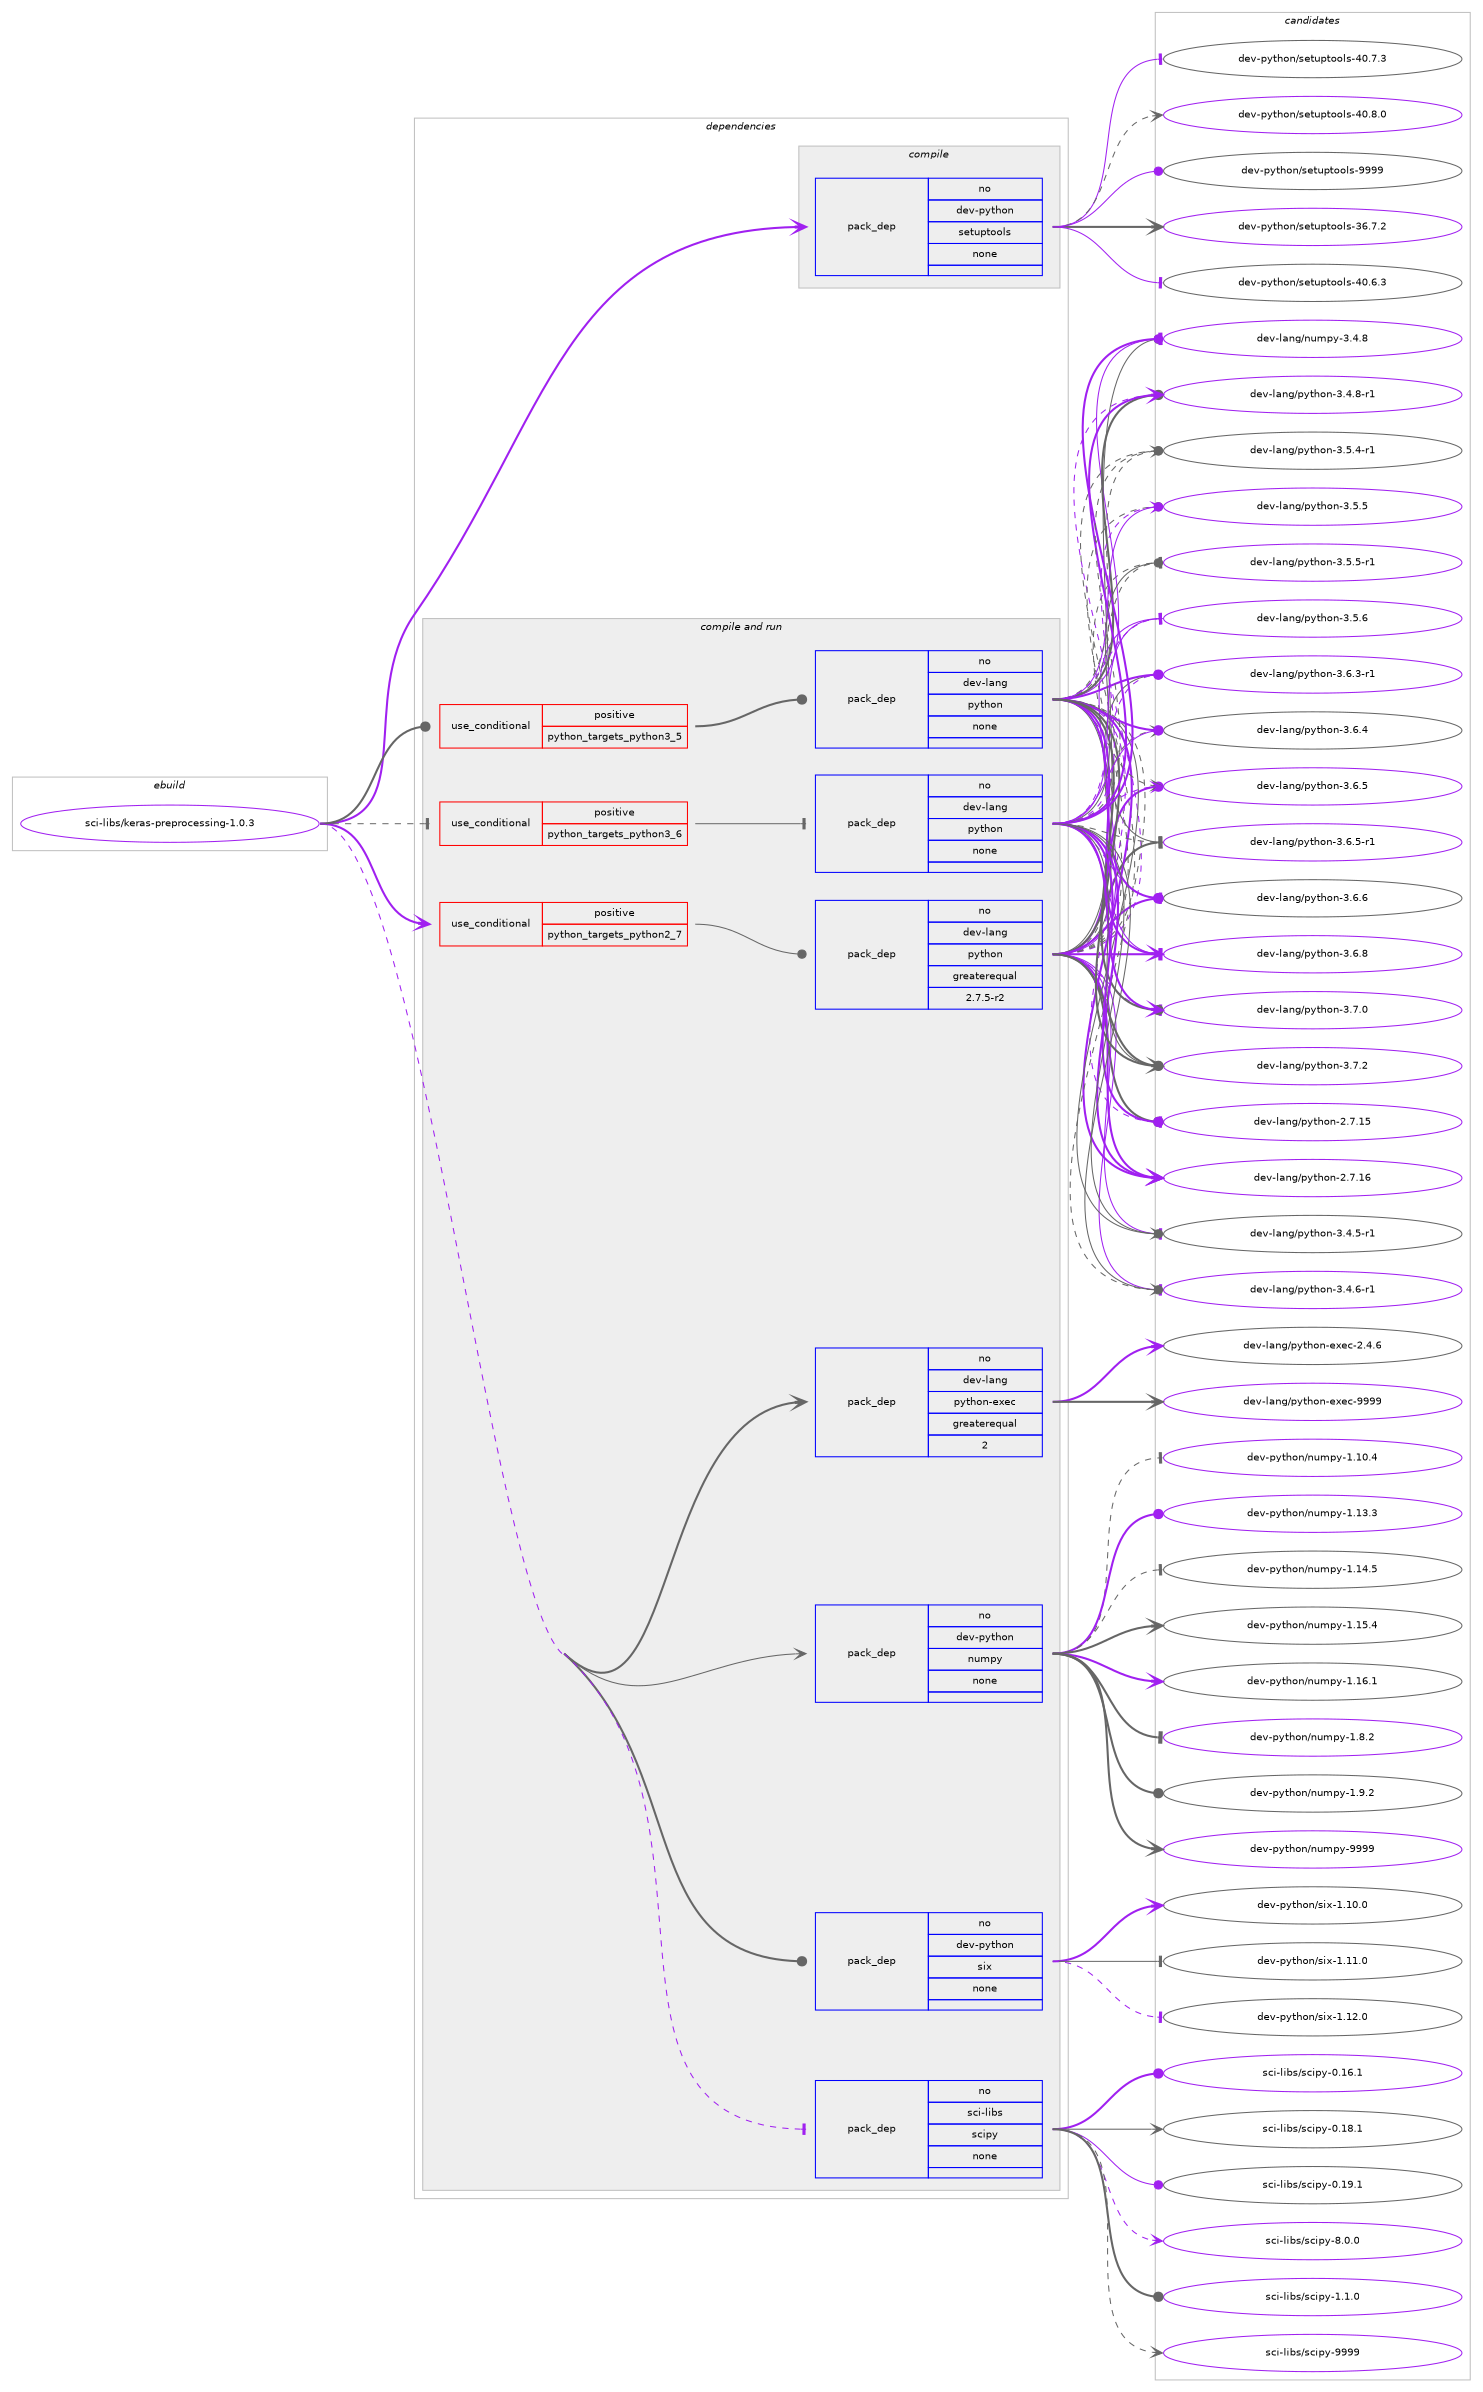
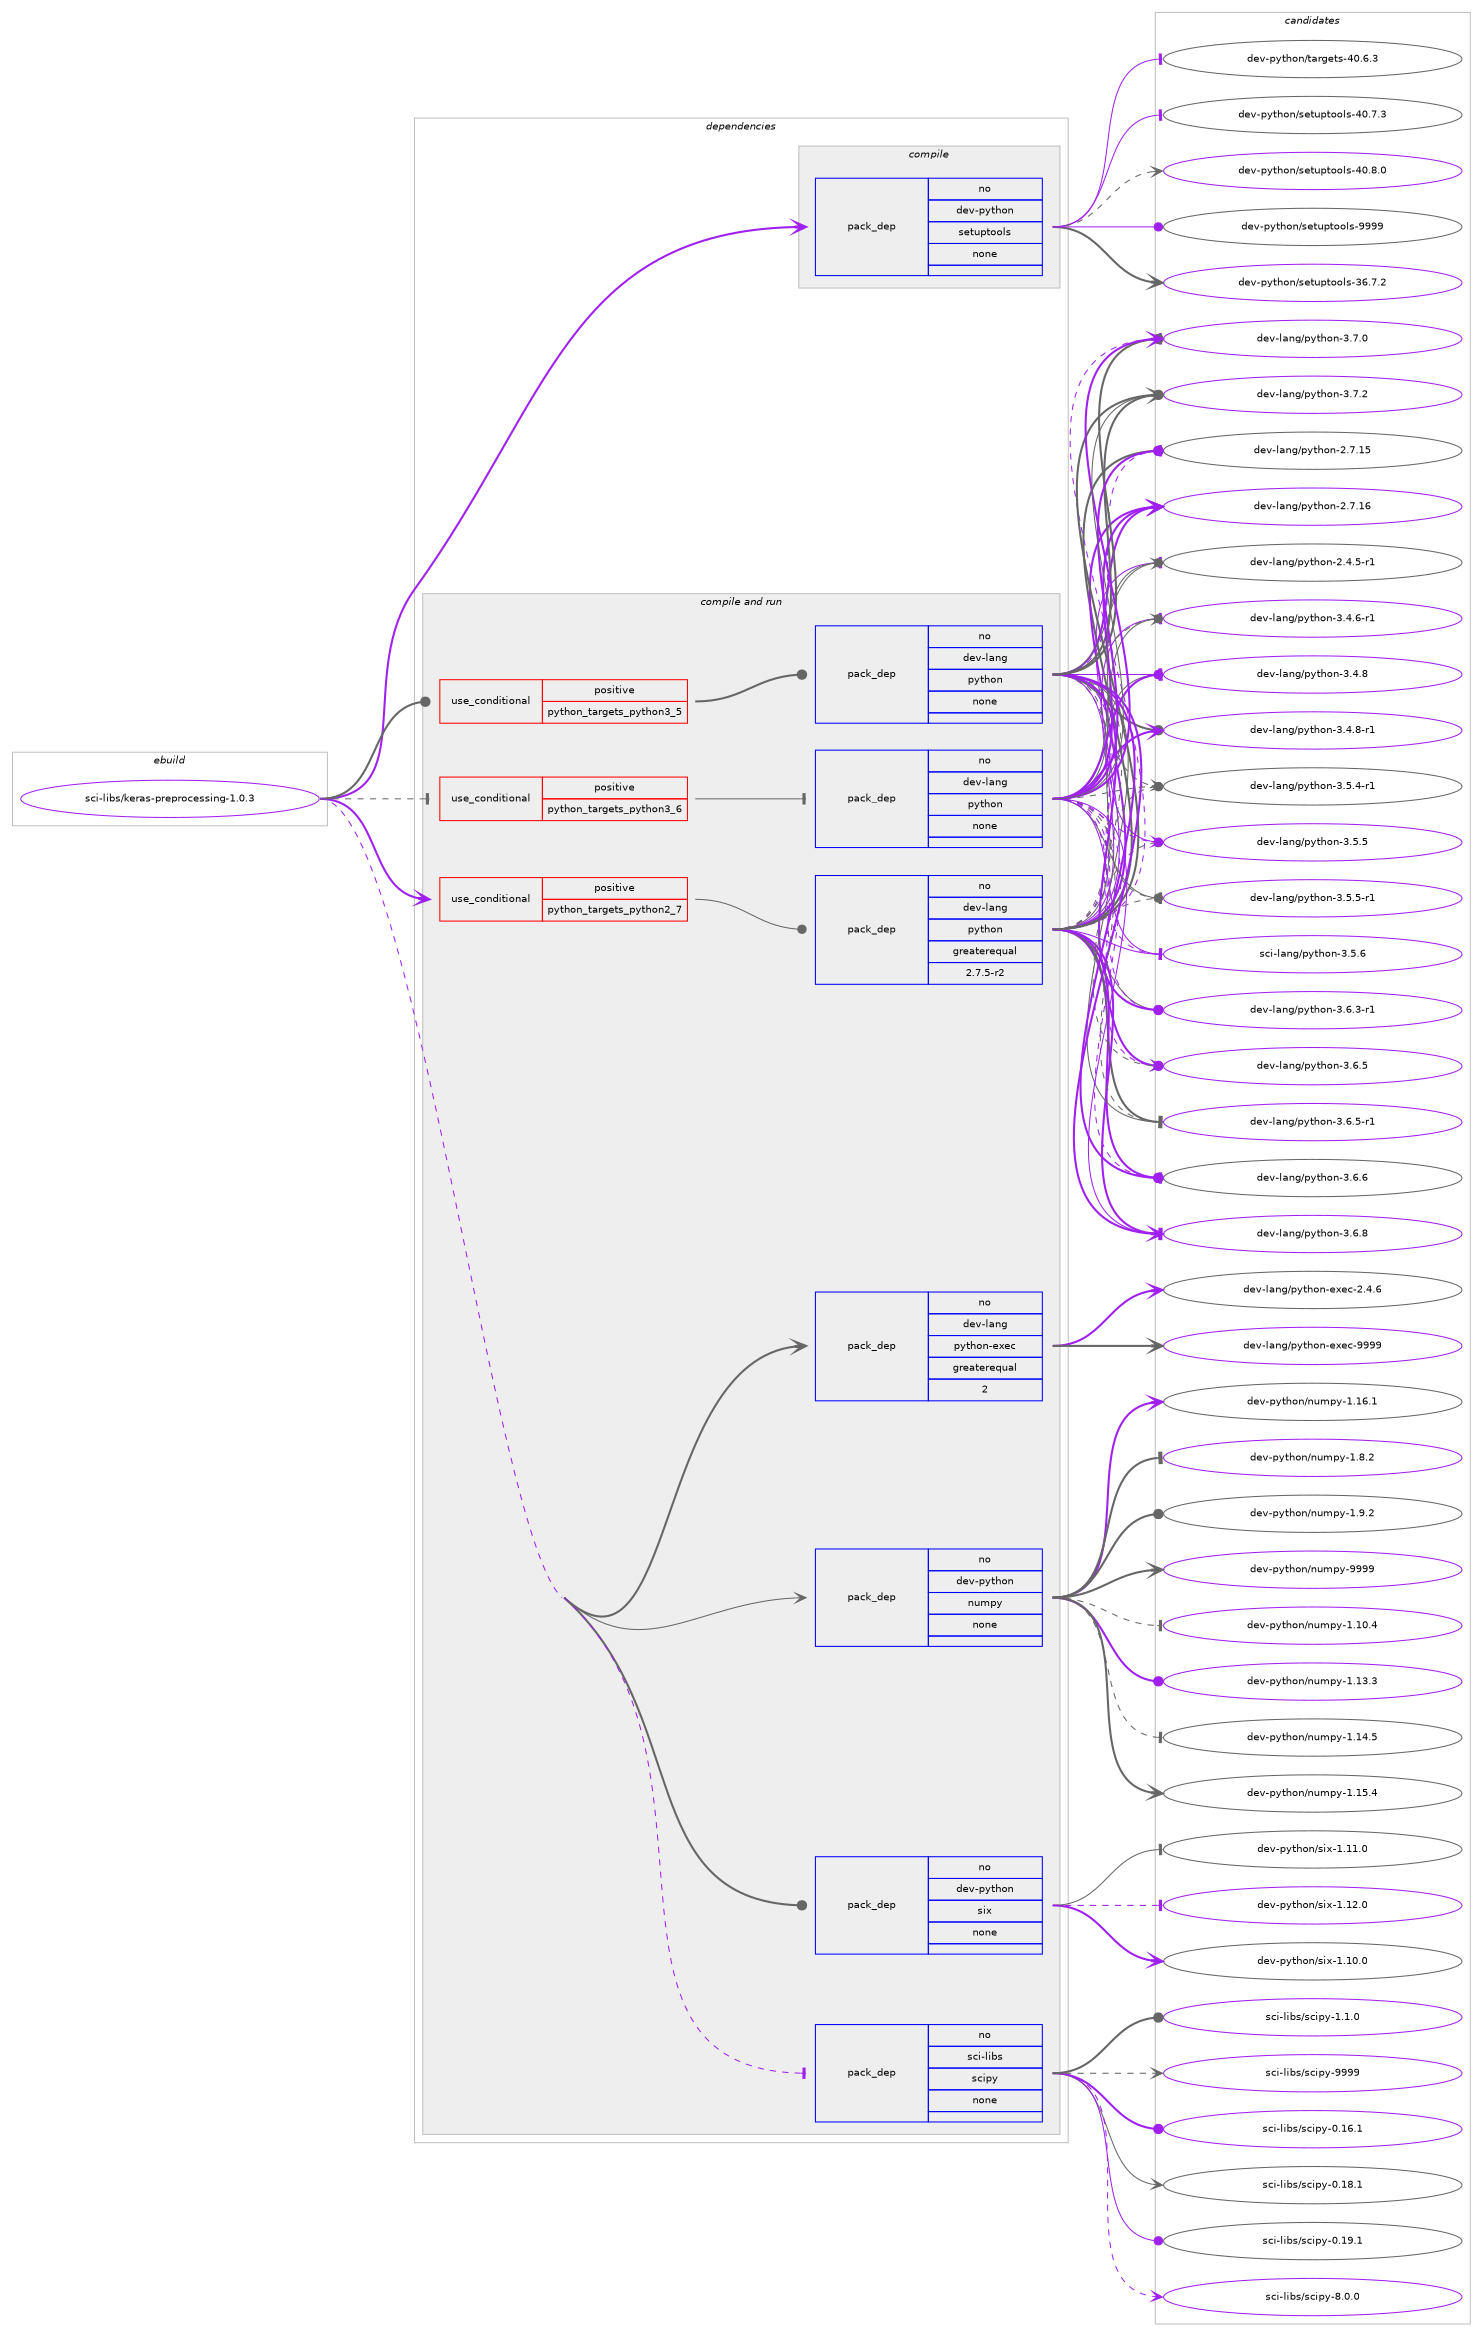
node "dev-python/setuptools-40.6.3": label "dev-python/setuptools-40.6.3" -> "dev-python/targets-40.6.3"
node "dev-lang/numpy-3.4.8": label "dev-lang/numpy-3.4.8" -> "dev-lang/python-3.4.8"
node "dev-lang/python-3.5.6": label "dev-lang/python-3.5.6" -> "sci-lang/python-3.5.6"
node "dev-lang/python-3.6.4": removed
node "dev-lang/python-2.7.15": color purple -> gray40
node "dev-lang/python-3.4.5-r1": label "dev-lang/python-3.4.5-r1" -> "dev-lang/python-2.4.5-r1"
node "dev-python/six-1.12.0": color gray40 -> purple
